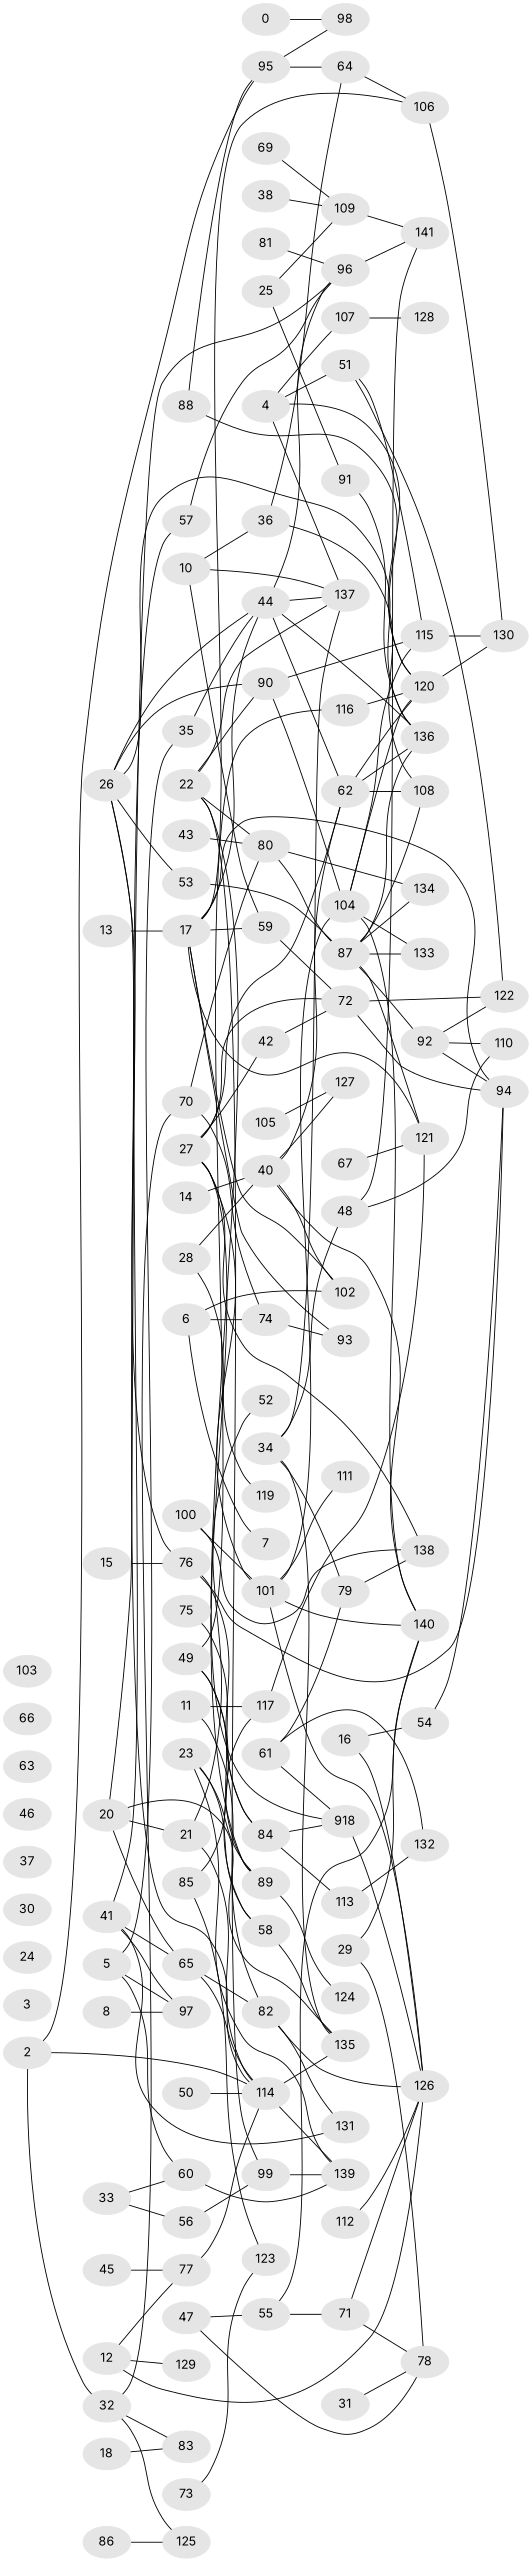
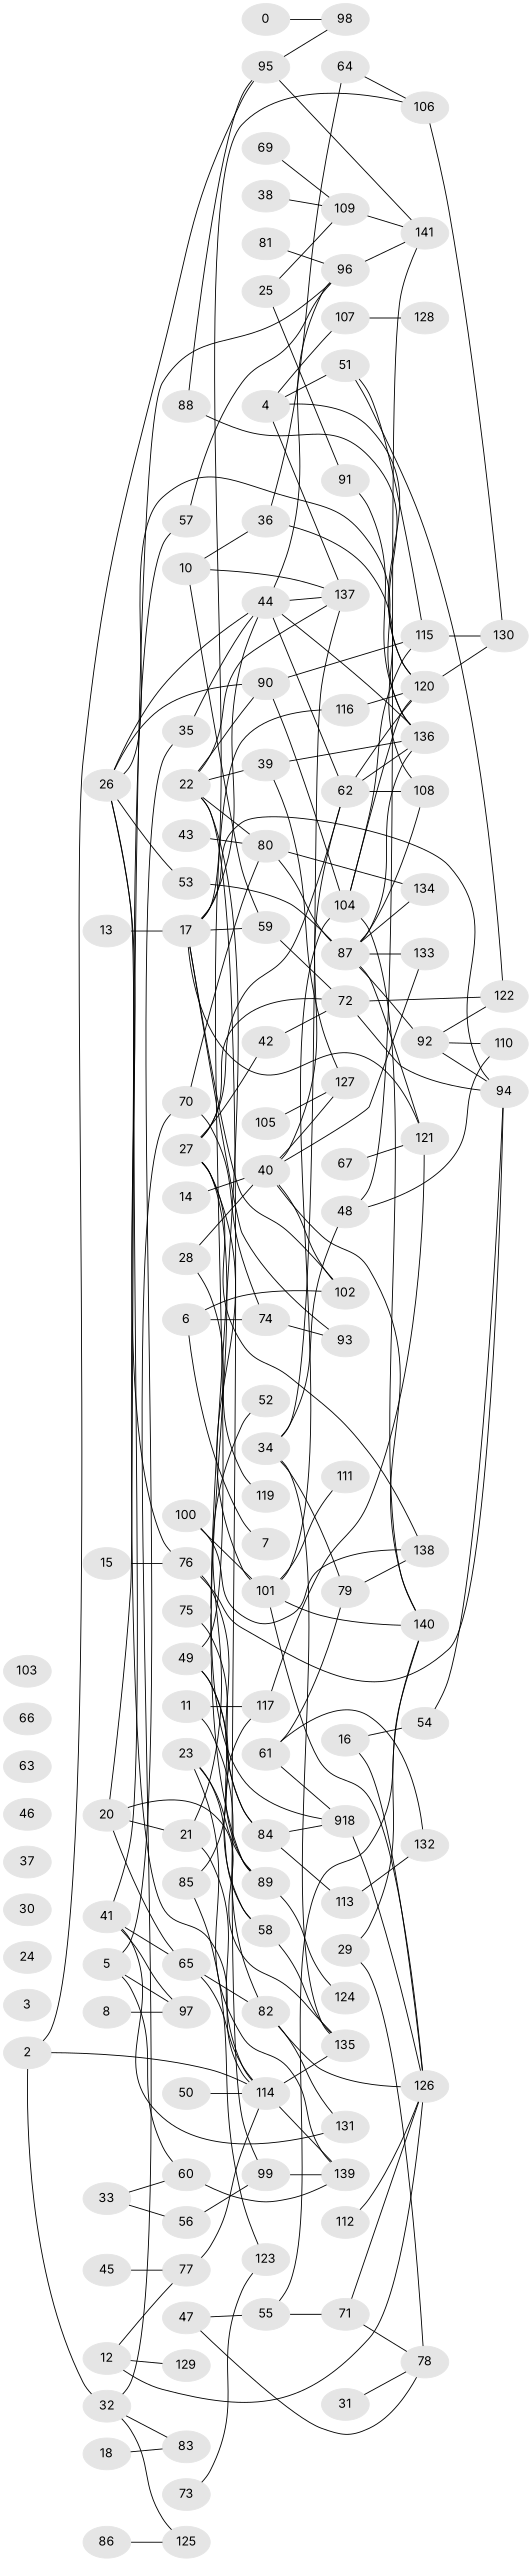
edge "95" -- "64": now "95" -- "141"
node "39": added
edge "104" -- "133": now "40" -- "133"
